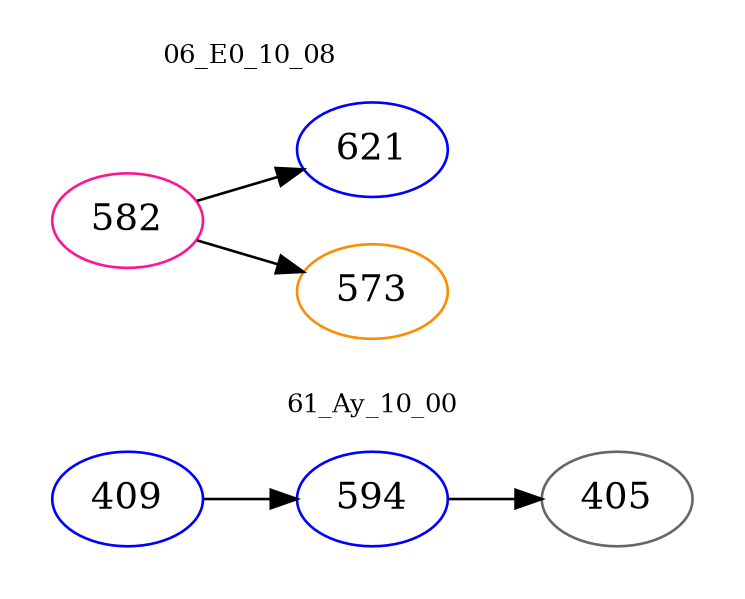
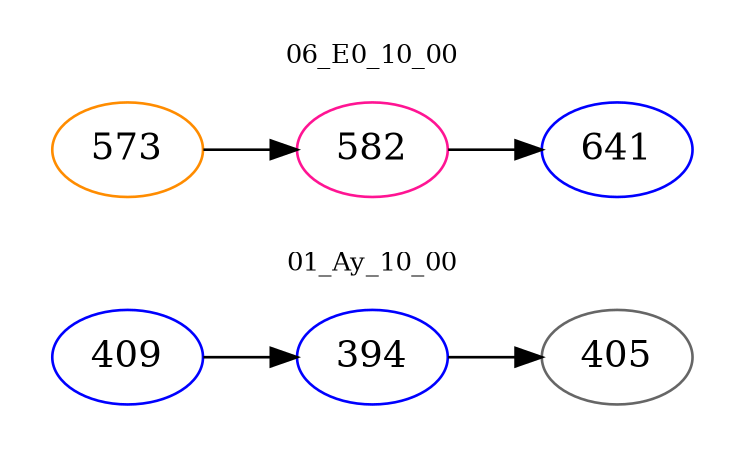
cluster "06_E0_10_08": label "06_E0_10_08" -> "06_E0_10_00"
node "621": label "621" -> "641"
edge "582" -> "573": reversed
cluster "61_Ay_10_00": label "61_Ay_10_00" -> "01_Ay_10_00"
node "594": label "594" -> "394"
